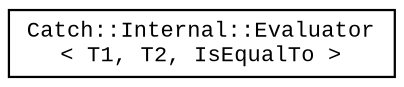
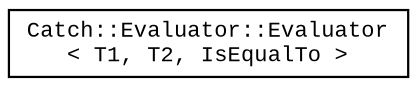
node "Catch::Internal::Evaluator < T1, T2, IsEqualTo >": label "Catch::Internal::Evaluator < T1, T2, IsEqualTo >" -> "Catch::Evaluator::Evaluator < T1, T2, IsEqualTo >"
